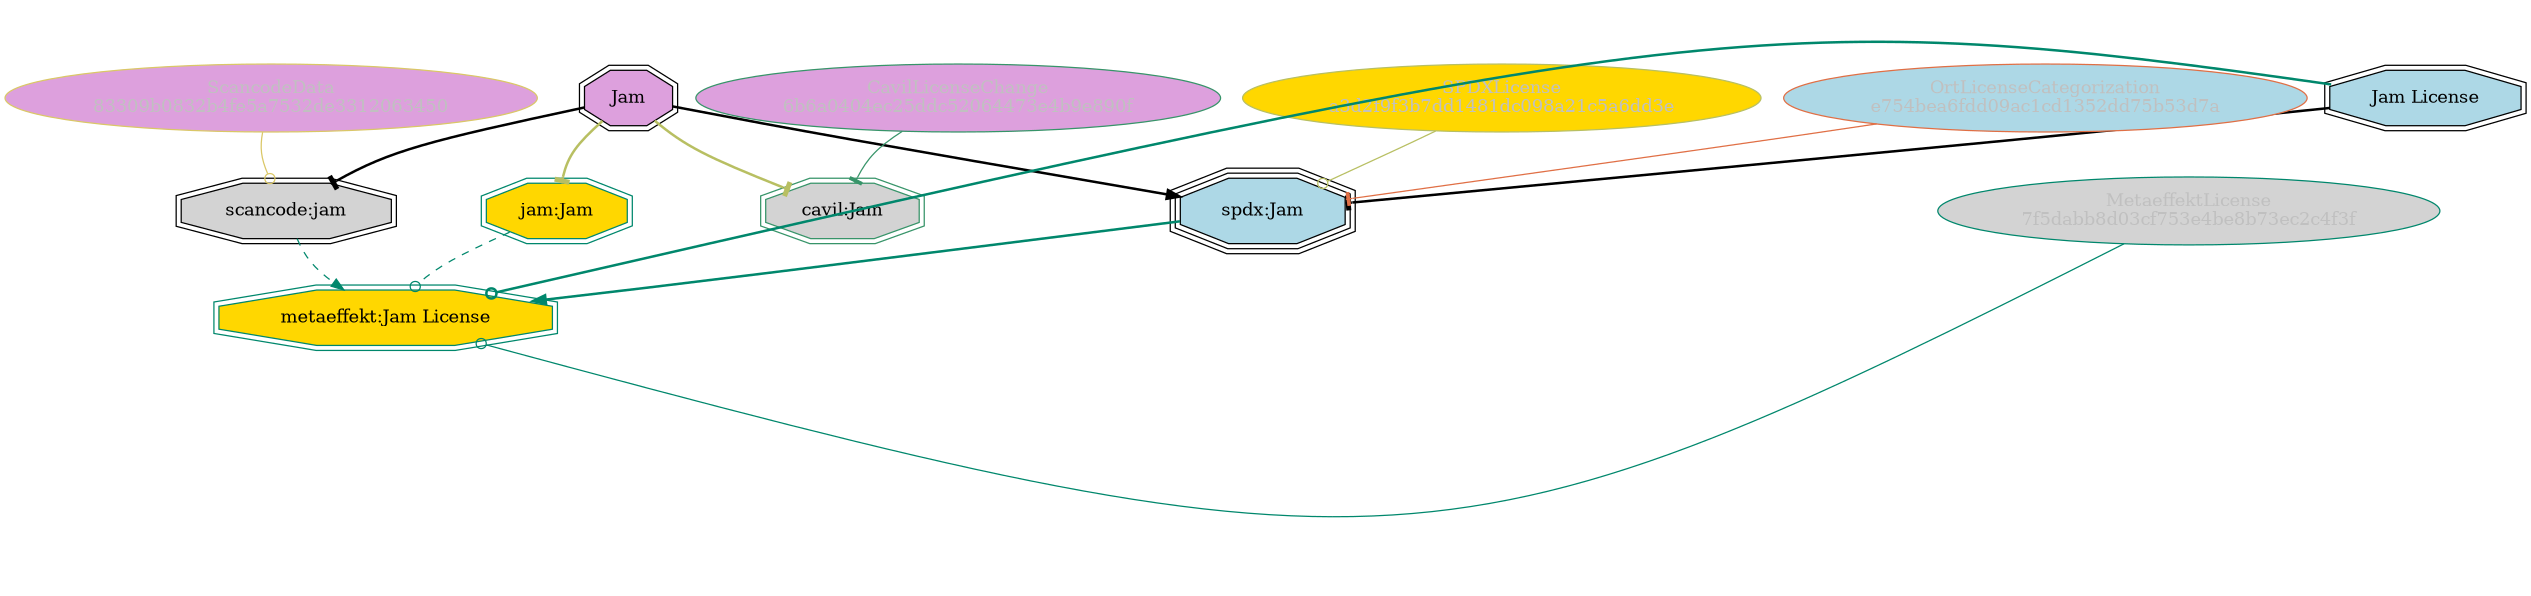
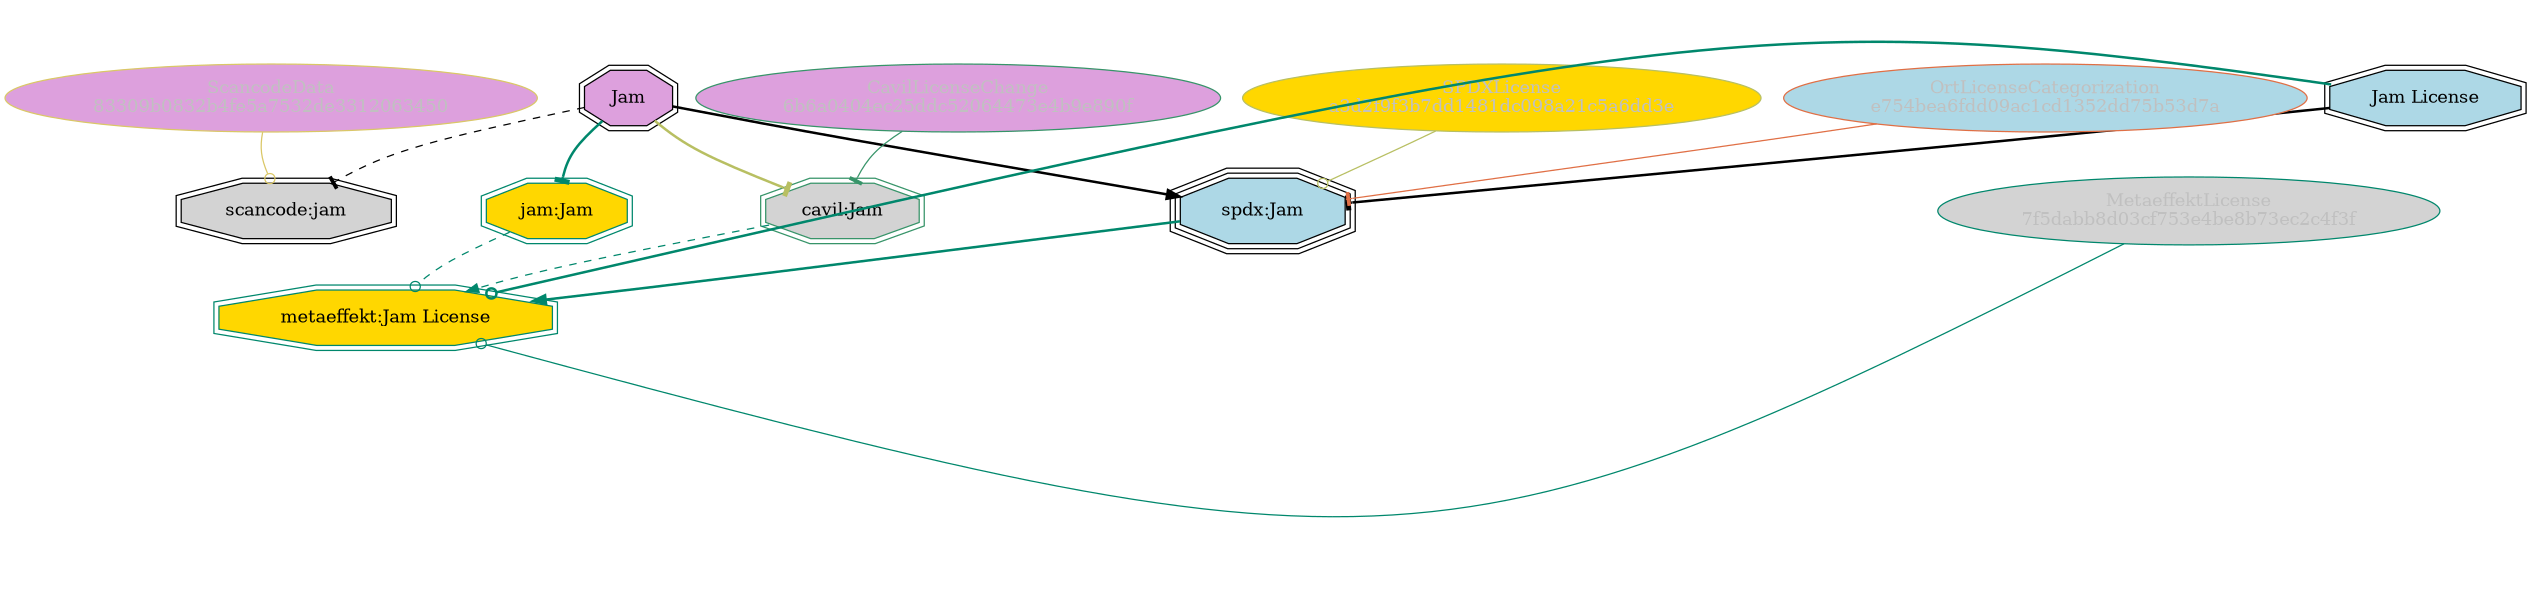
edge "Jam" -> "scancode:jam": style bold -> dashed
edge "Jam" -> "jam:Jam": color #b8bf62 -> #00876c
edge "scancode:jam" -> "metaeffekt:Jam License": now "cavil:Jam" -> "metaeffekt:Jam License"
